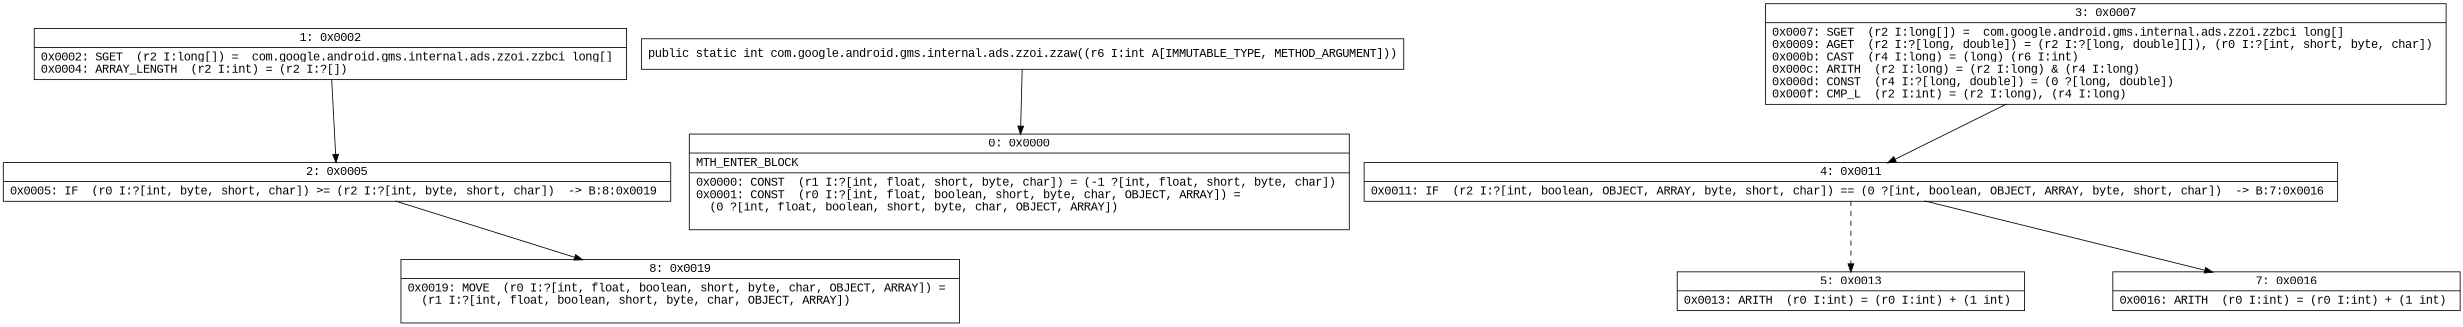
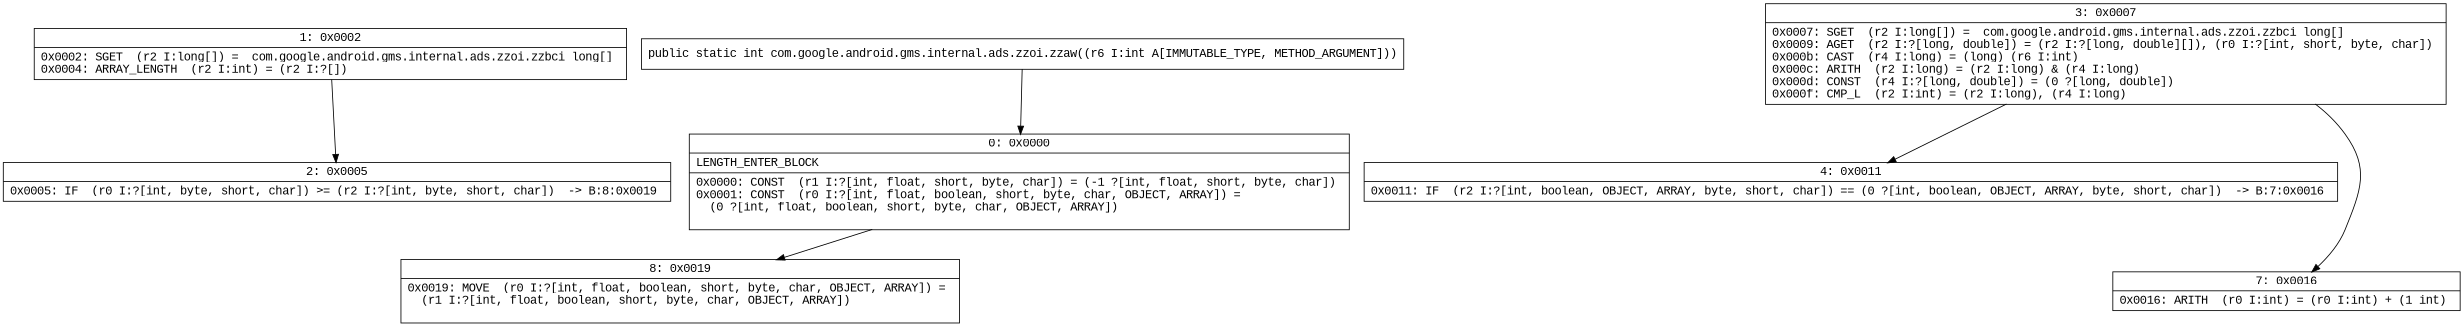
node "0: 0x0000": text "MTH_ENTER_BLOCK" -> "LENGTH_ENTER_BLOCK"
edge "2: 0x0005" -> "8: 0x0019": now "0: 0x0000" -> "8: 0x0019"
edge "4: 0x0011" -> "7: 0x0016": now "3: 0x0007" -> "7: 0x0016"
node "5: 0x0013": removed
